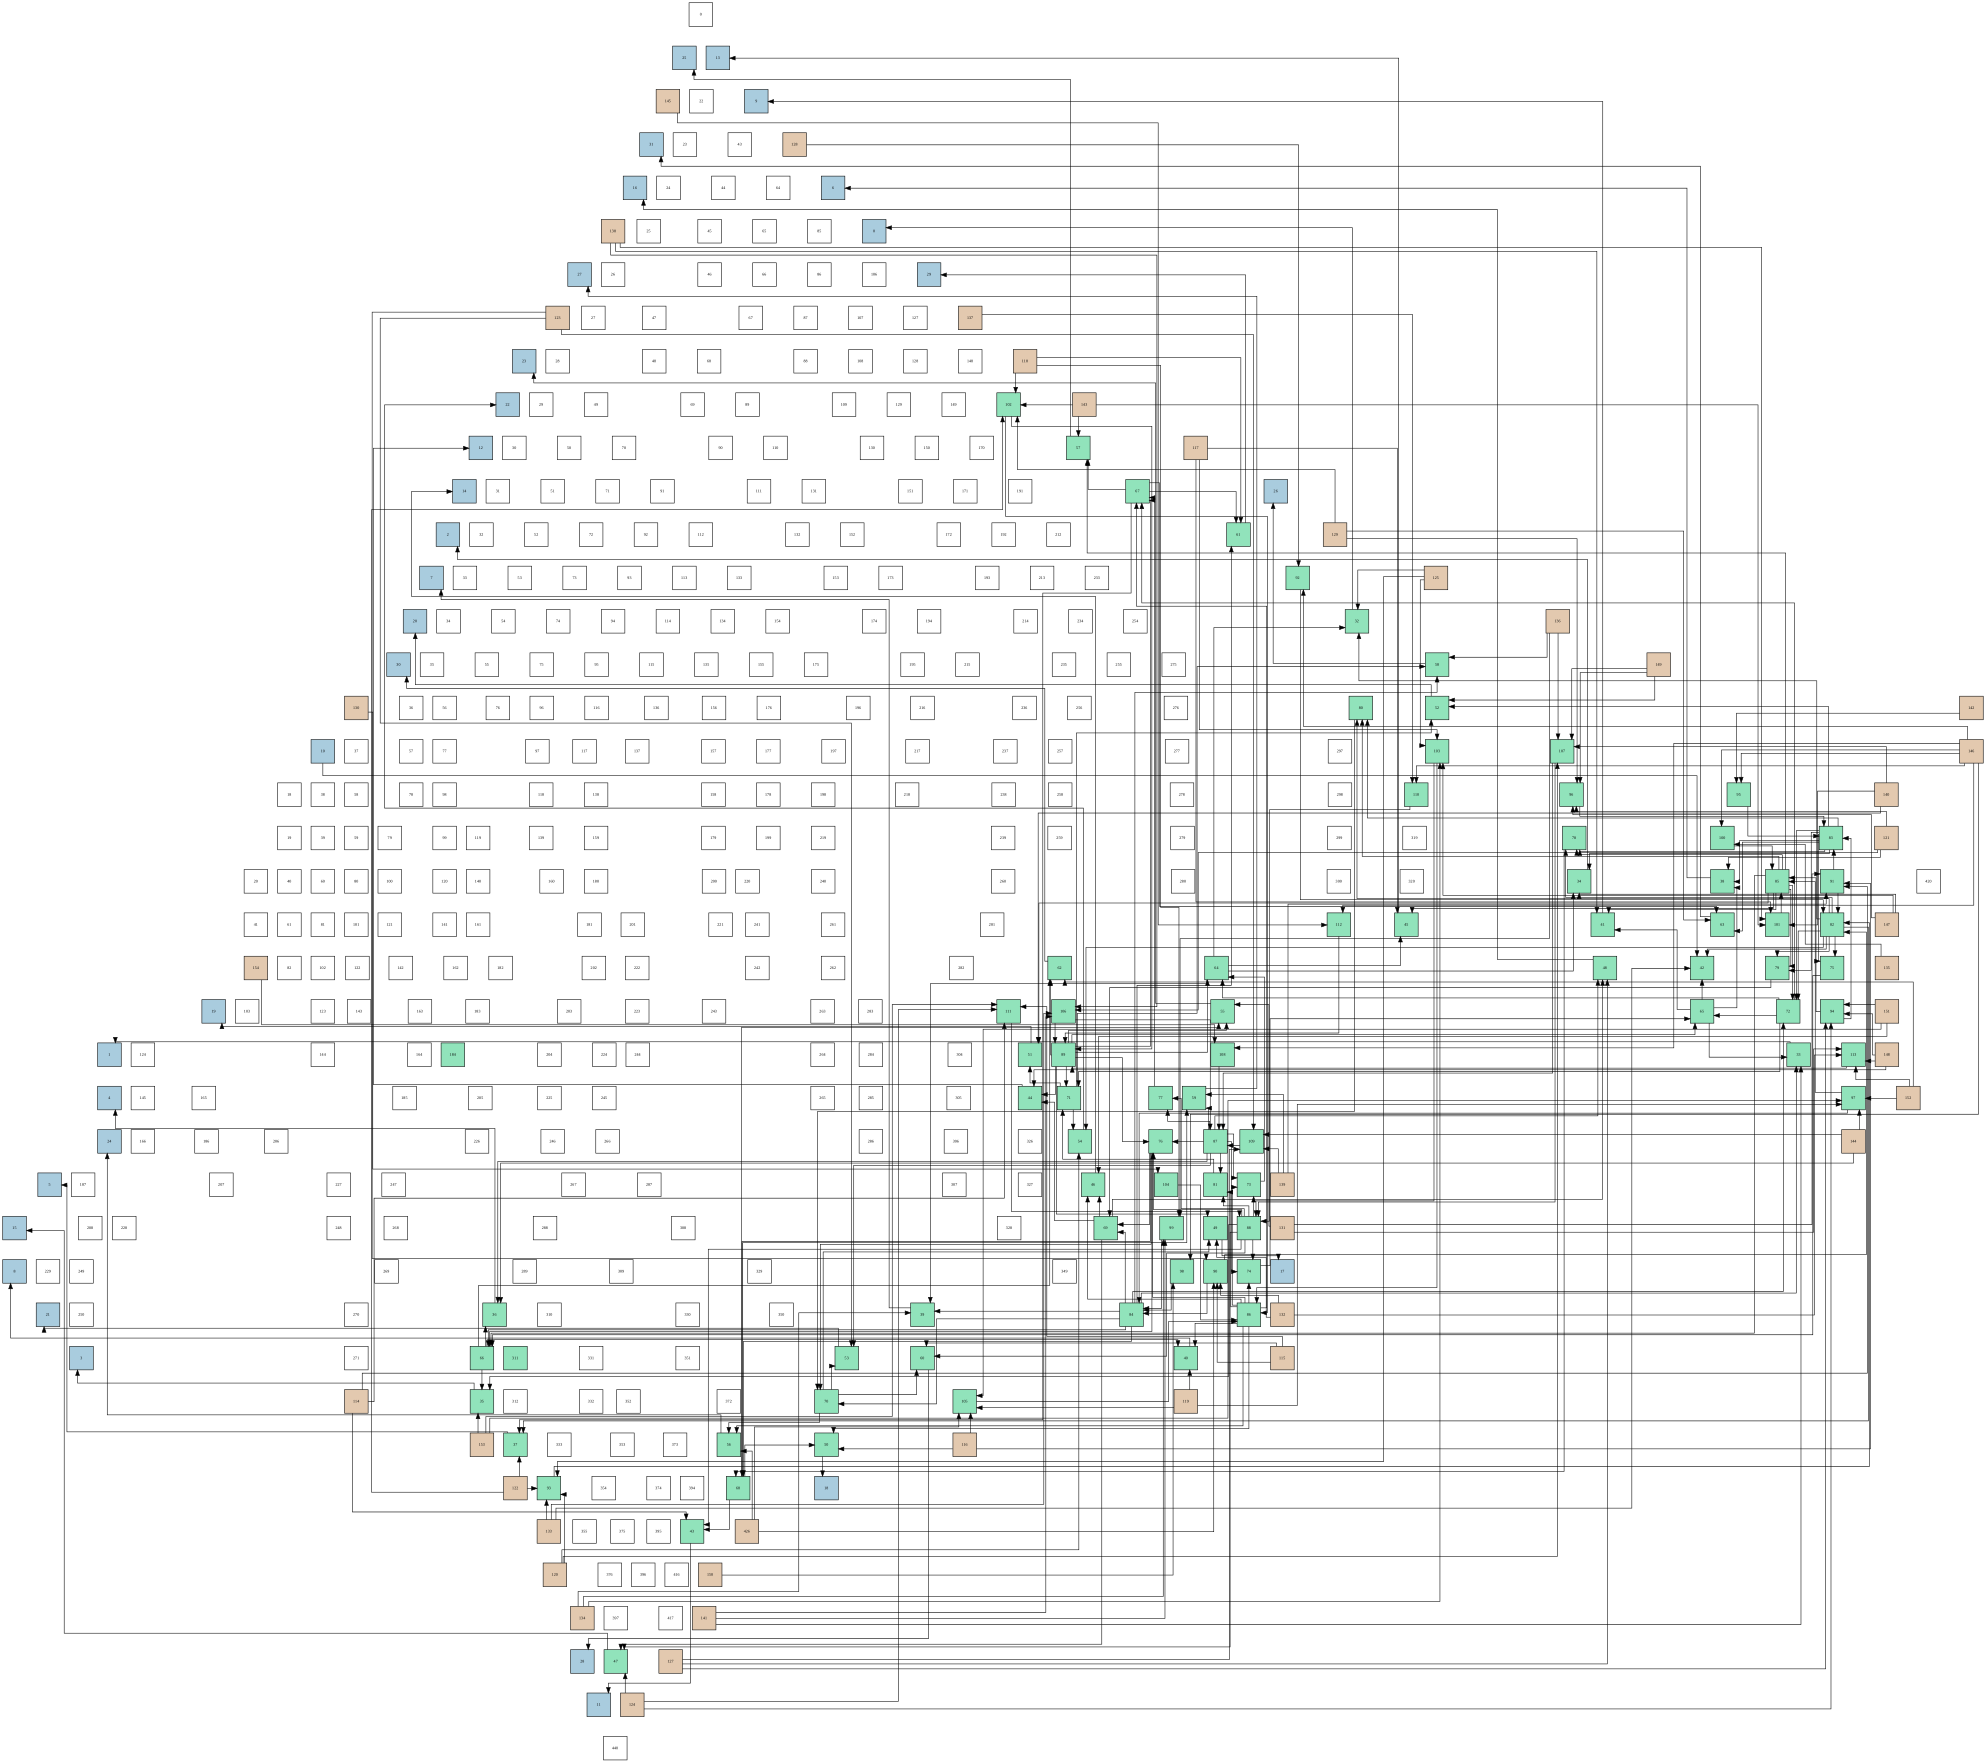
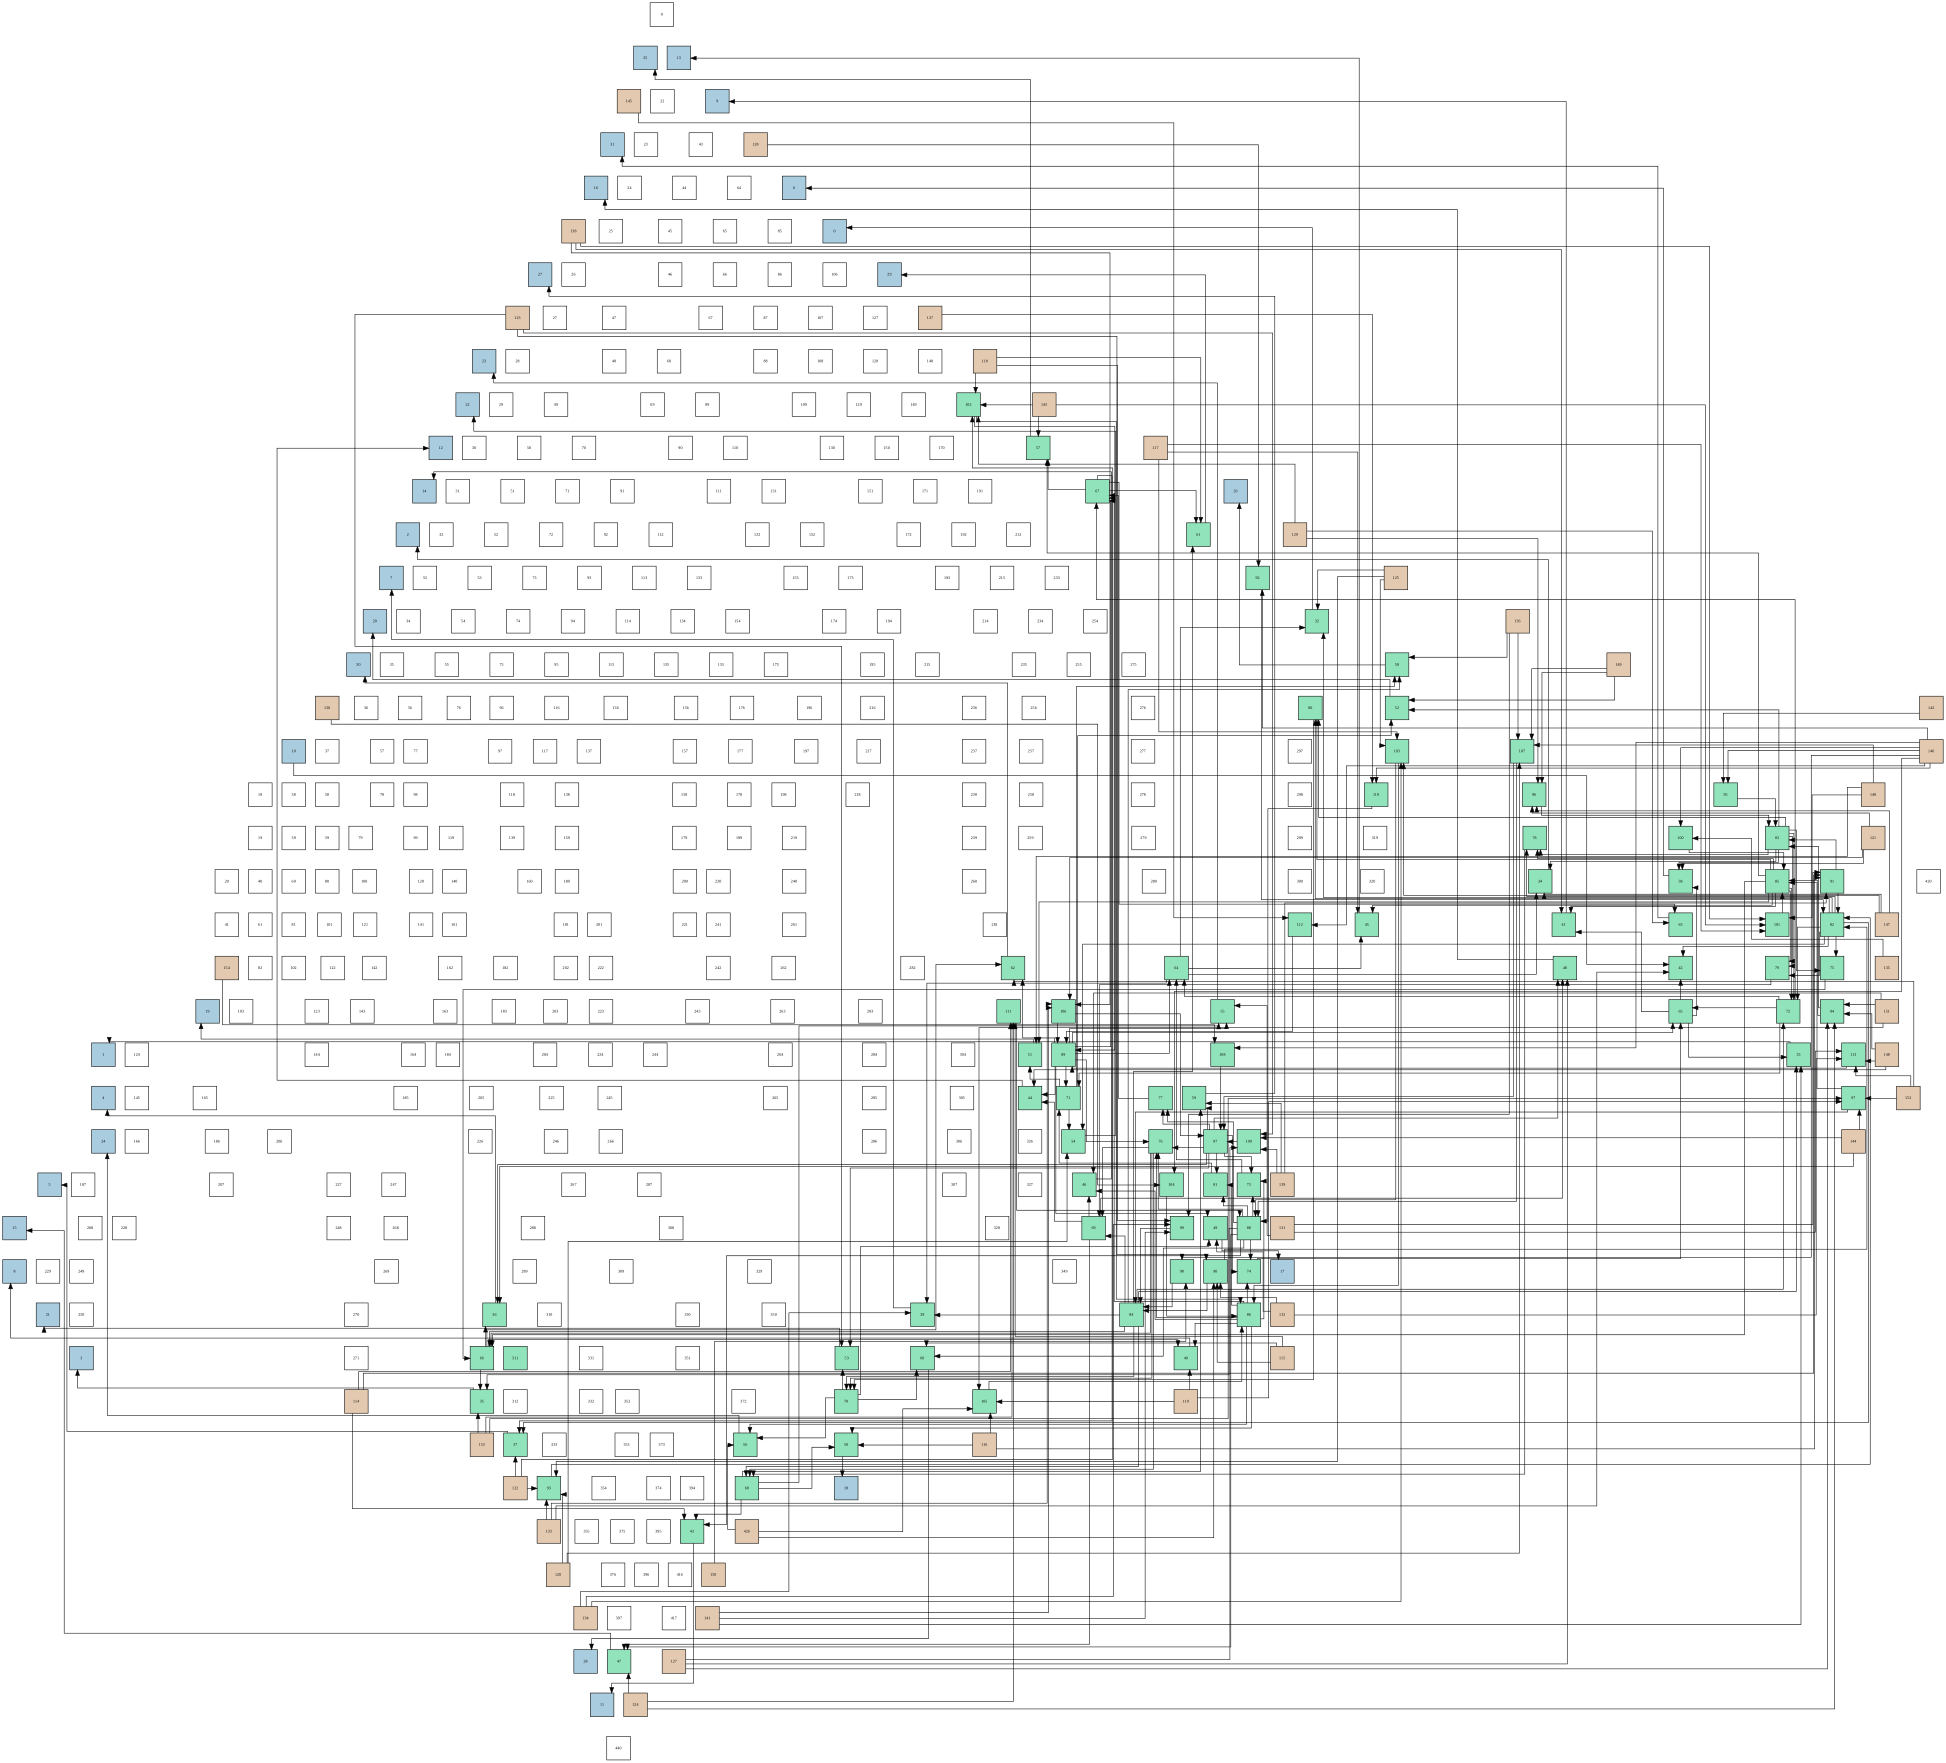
edge "83" -> "63": removed
edge "146" -> "104": added
node "184": fillcolor #91e3bb -> #ffffff
